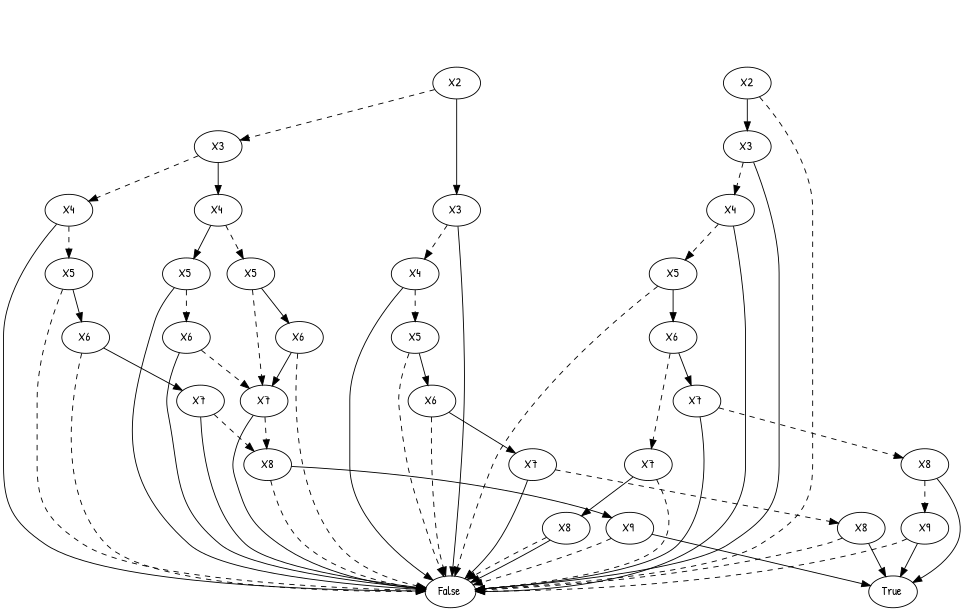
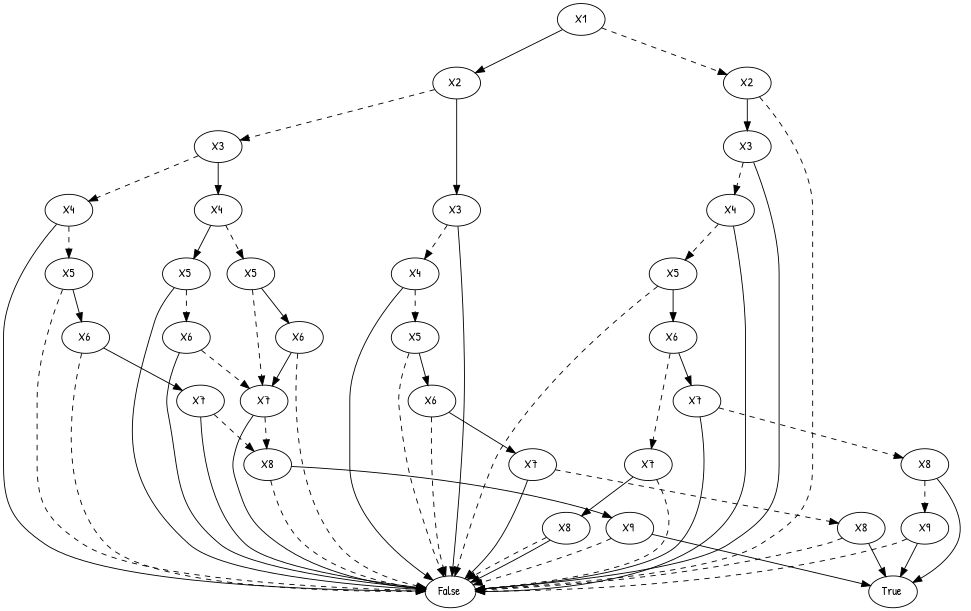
node "X1": added
